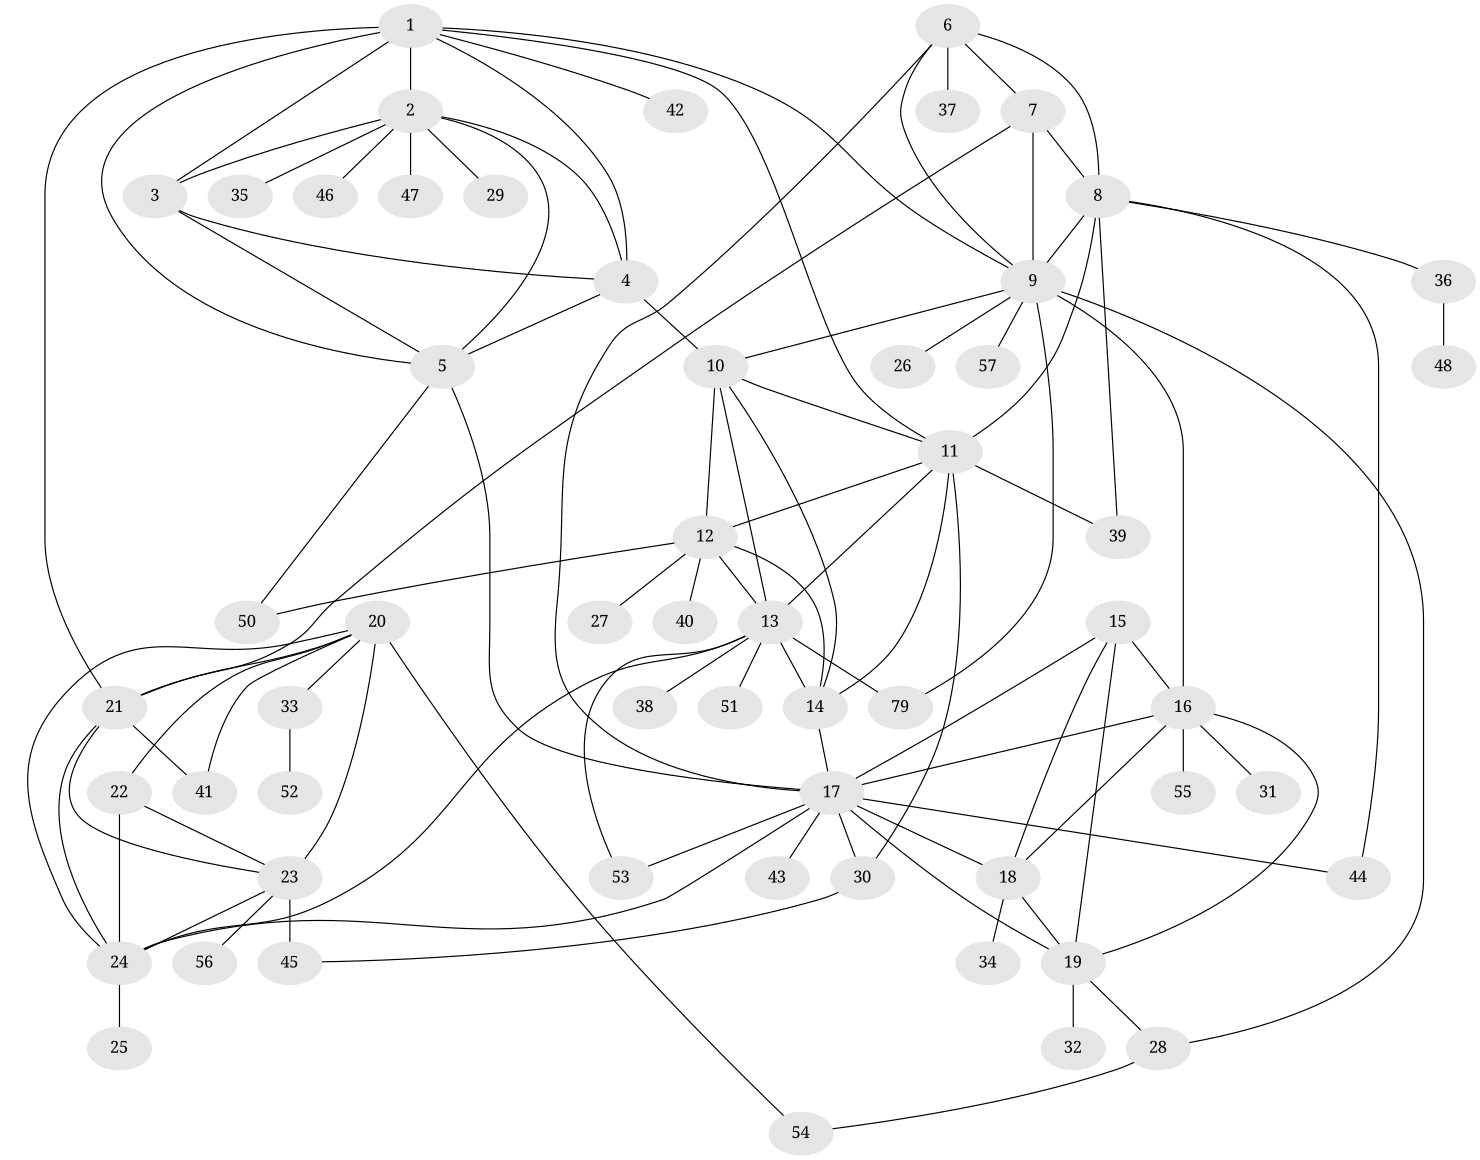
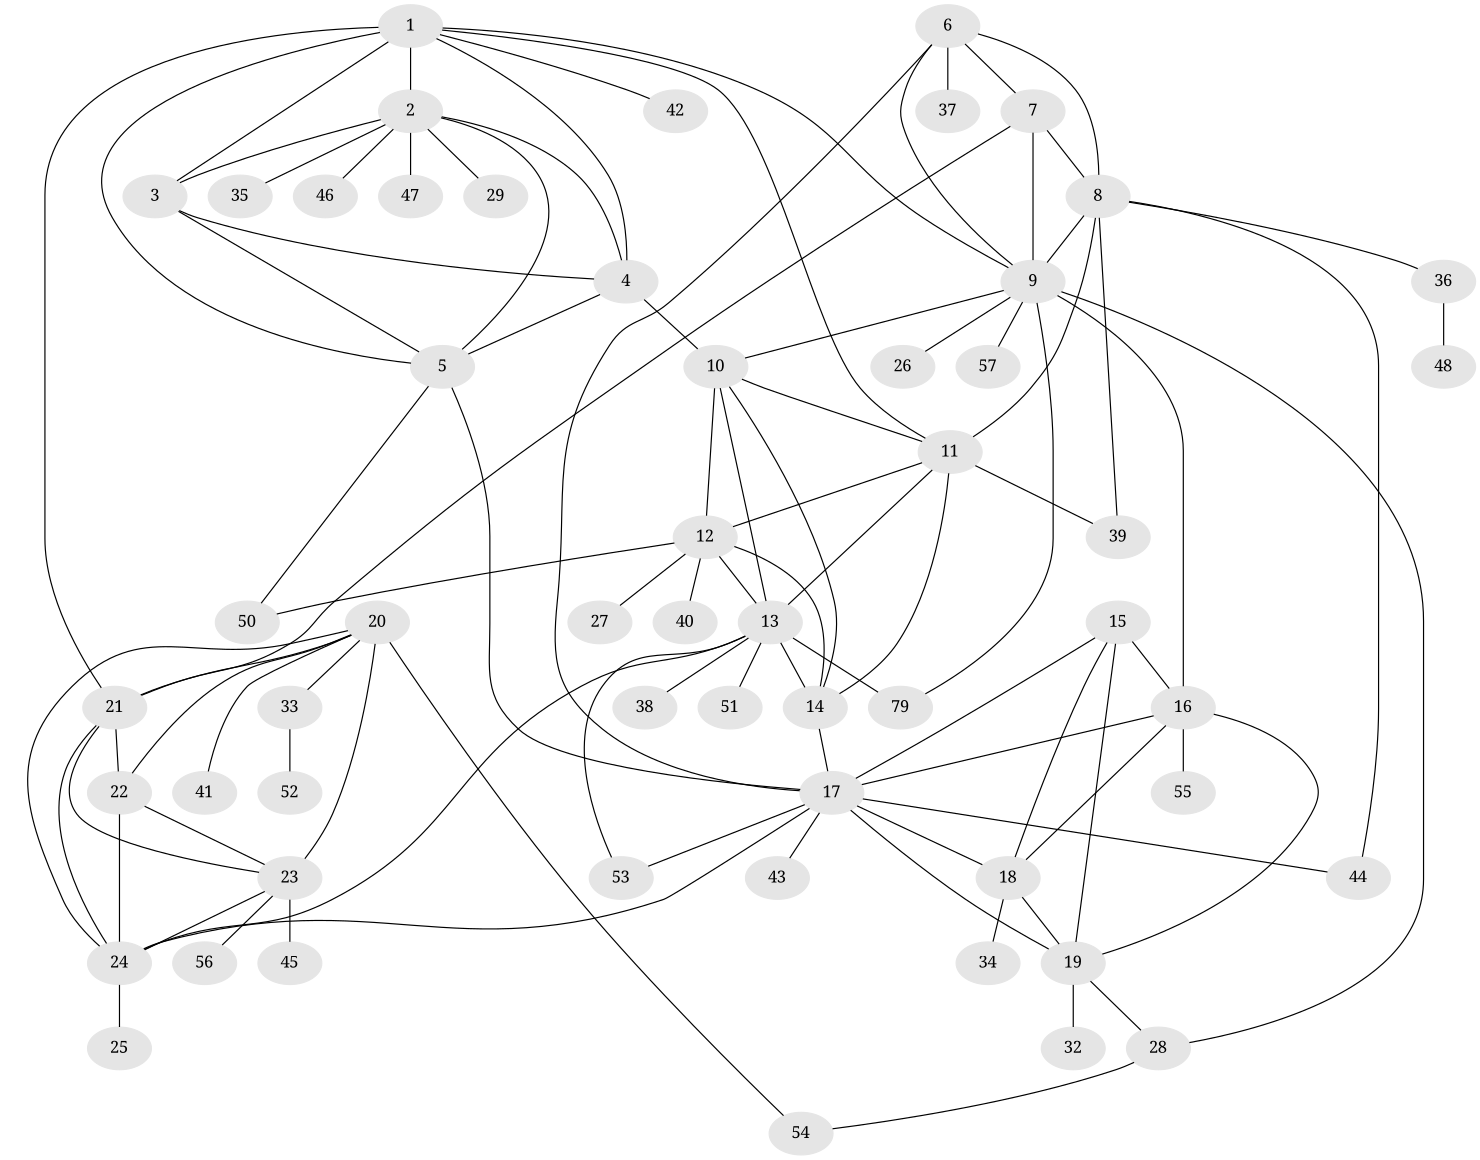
edge "21" -- "41": now "21" -- "22"
node "31": removed
node "30": removed
